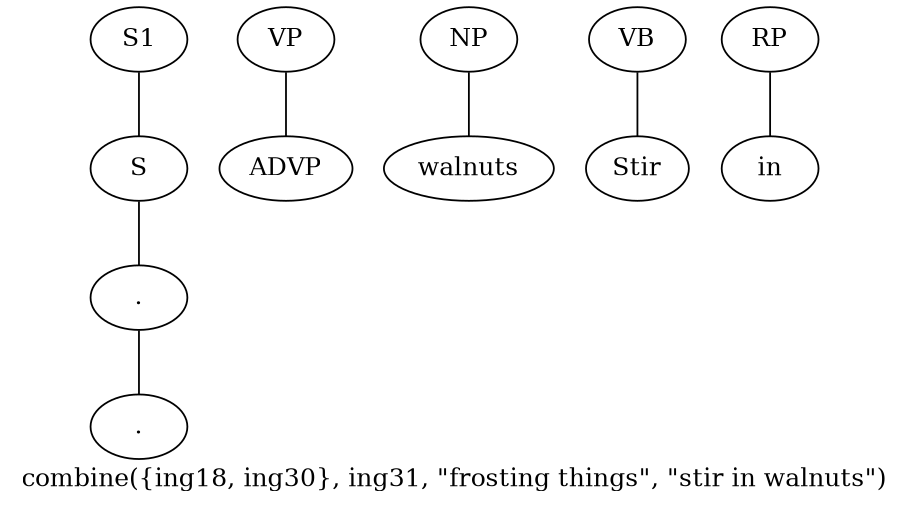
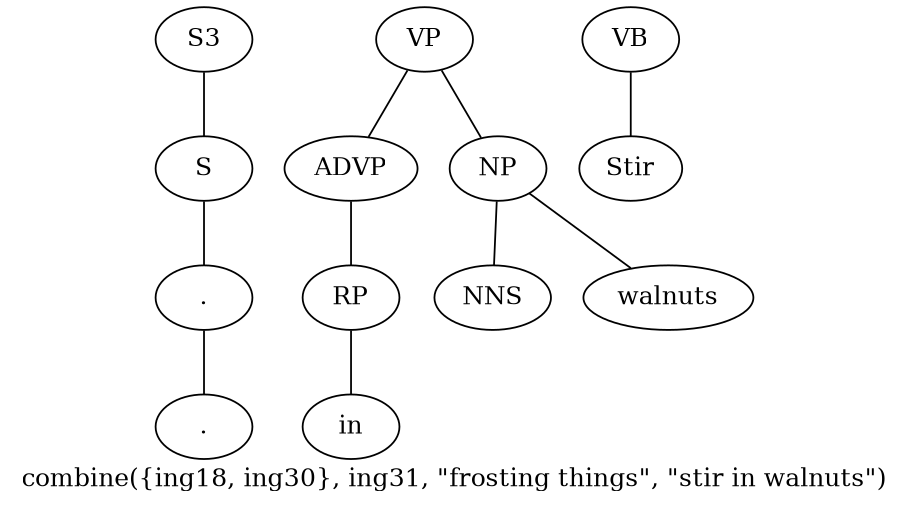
node "S1": label "S1" -> "S3"
edge "VP" -- "NP": added
edge "ADVP" -- "RP": added
node "NNS": added
